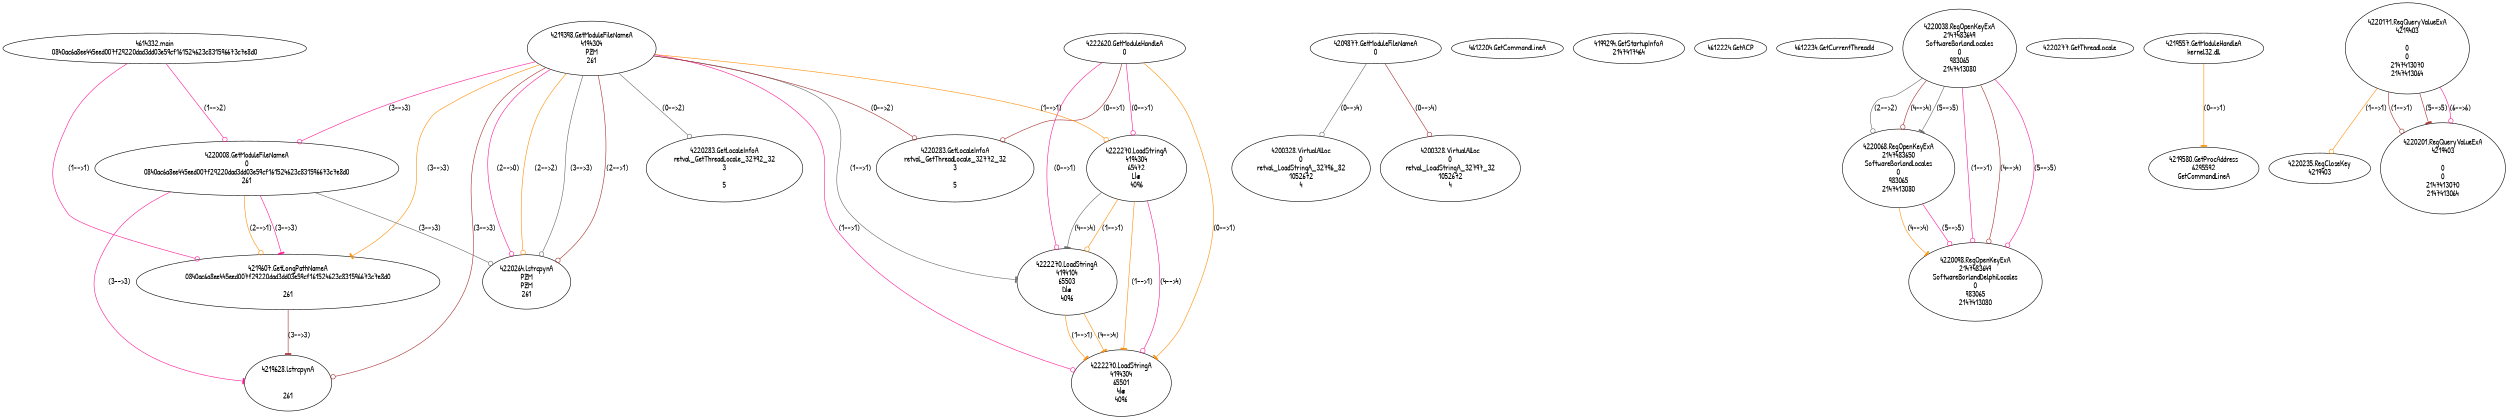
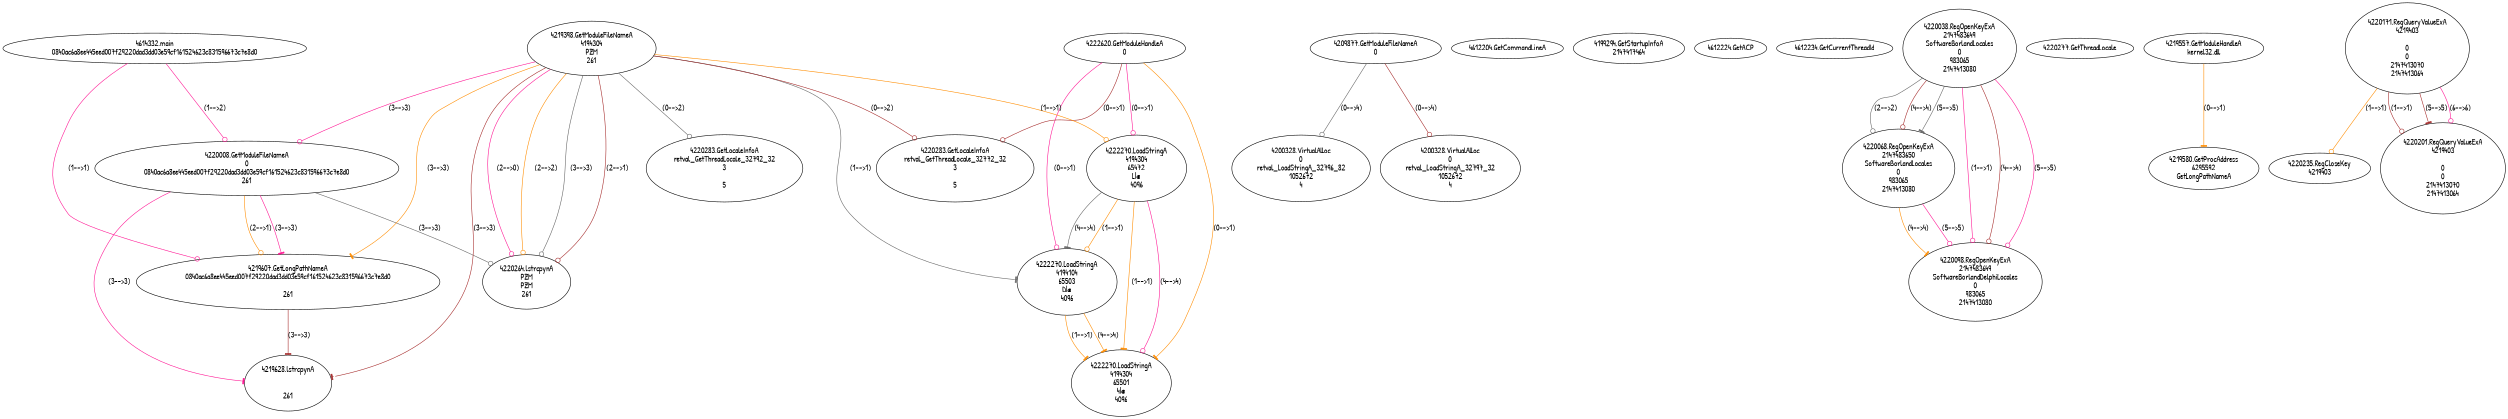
node "4219580.GetProcAddress 6295592 GetCommandLineA": label "4219580.GetProcAddress 6295592 GetCommandLineA" -> "4219580.GetProcAddress 6295592 GetLongPathNameA"
edge "4219398.GetModuleFileNameA 4194304 PZM 261" -> "4222270.LoadStringA 4194304 65501 4|@ 4096": removed, label "(1-->1)"
edge "4219398.GetModuleFileNameA 4194304 PZM 261" -> "4219628.lstrcpynA 261": arrowhead odot -> tee
